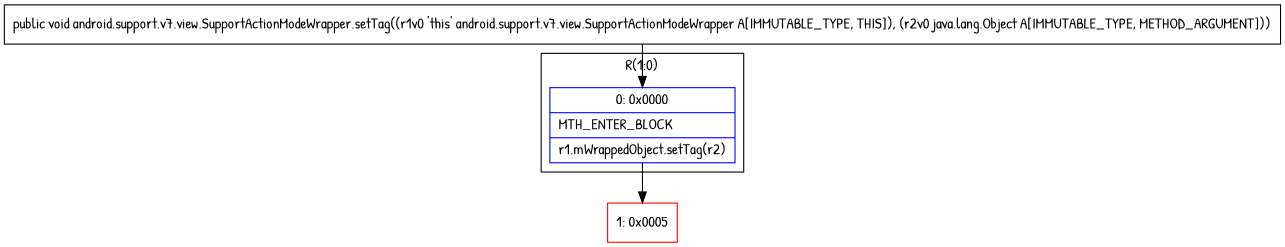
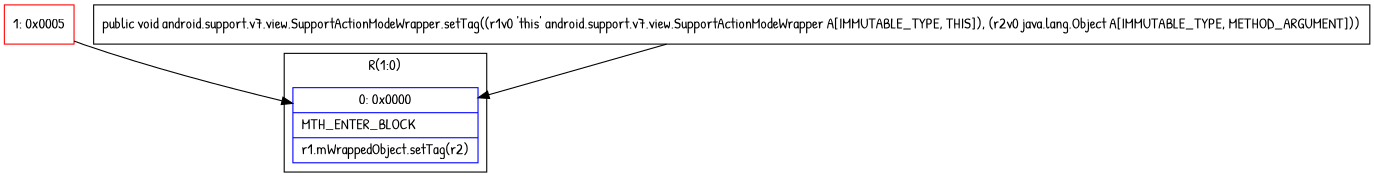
edge "0: 0x0000" -> "1: 0x0005": reversed
